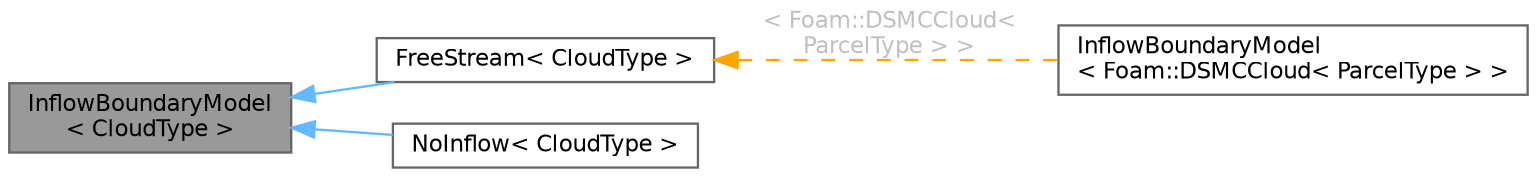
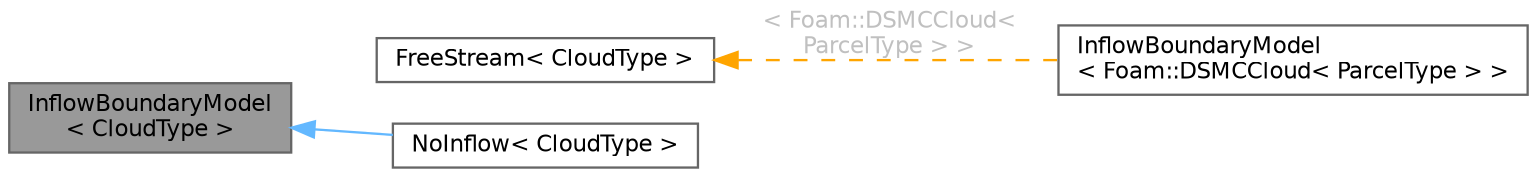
edge "FreeStream< CloudType >" -> "InflowBoundaryModel < CloudType >": removed
